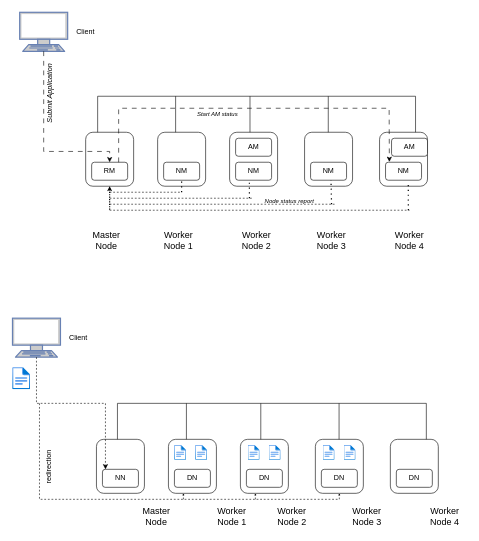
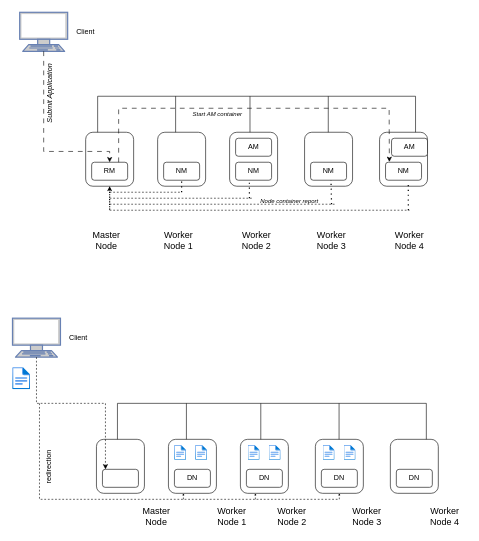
node "Start AM status": label "Start AM status" -> "Start AM container"
node "Node status report": label "Node status report" -> "Node container report"
node "NN": removed
